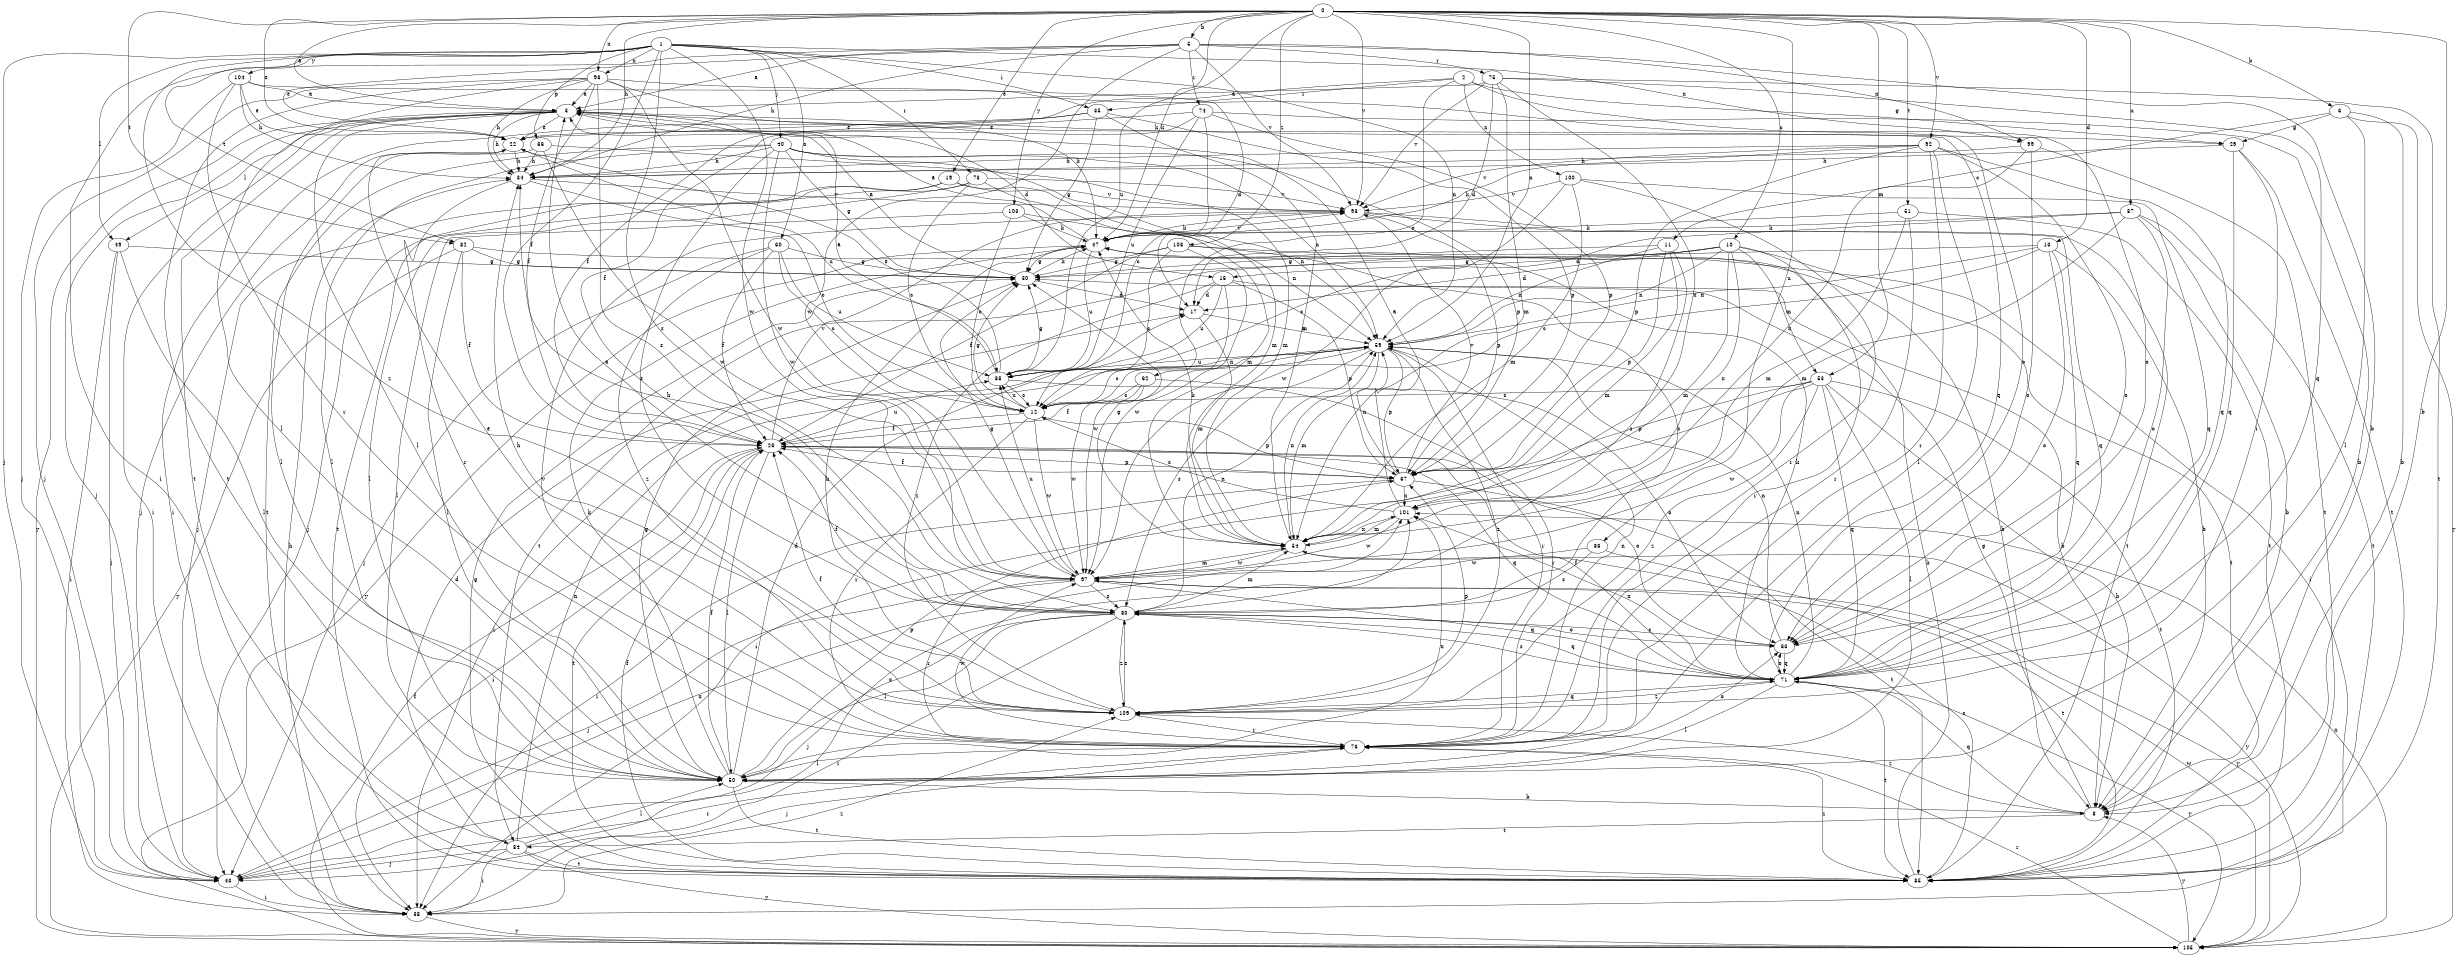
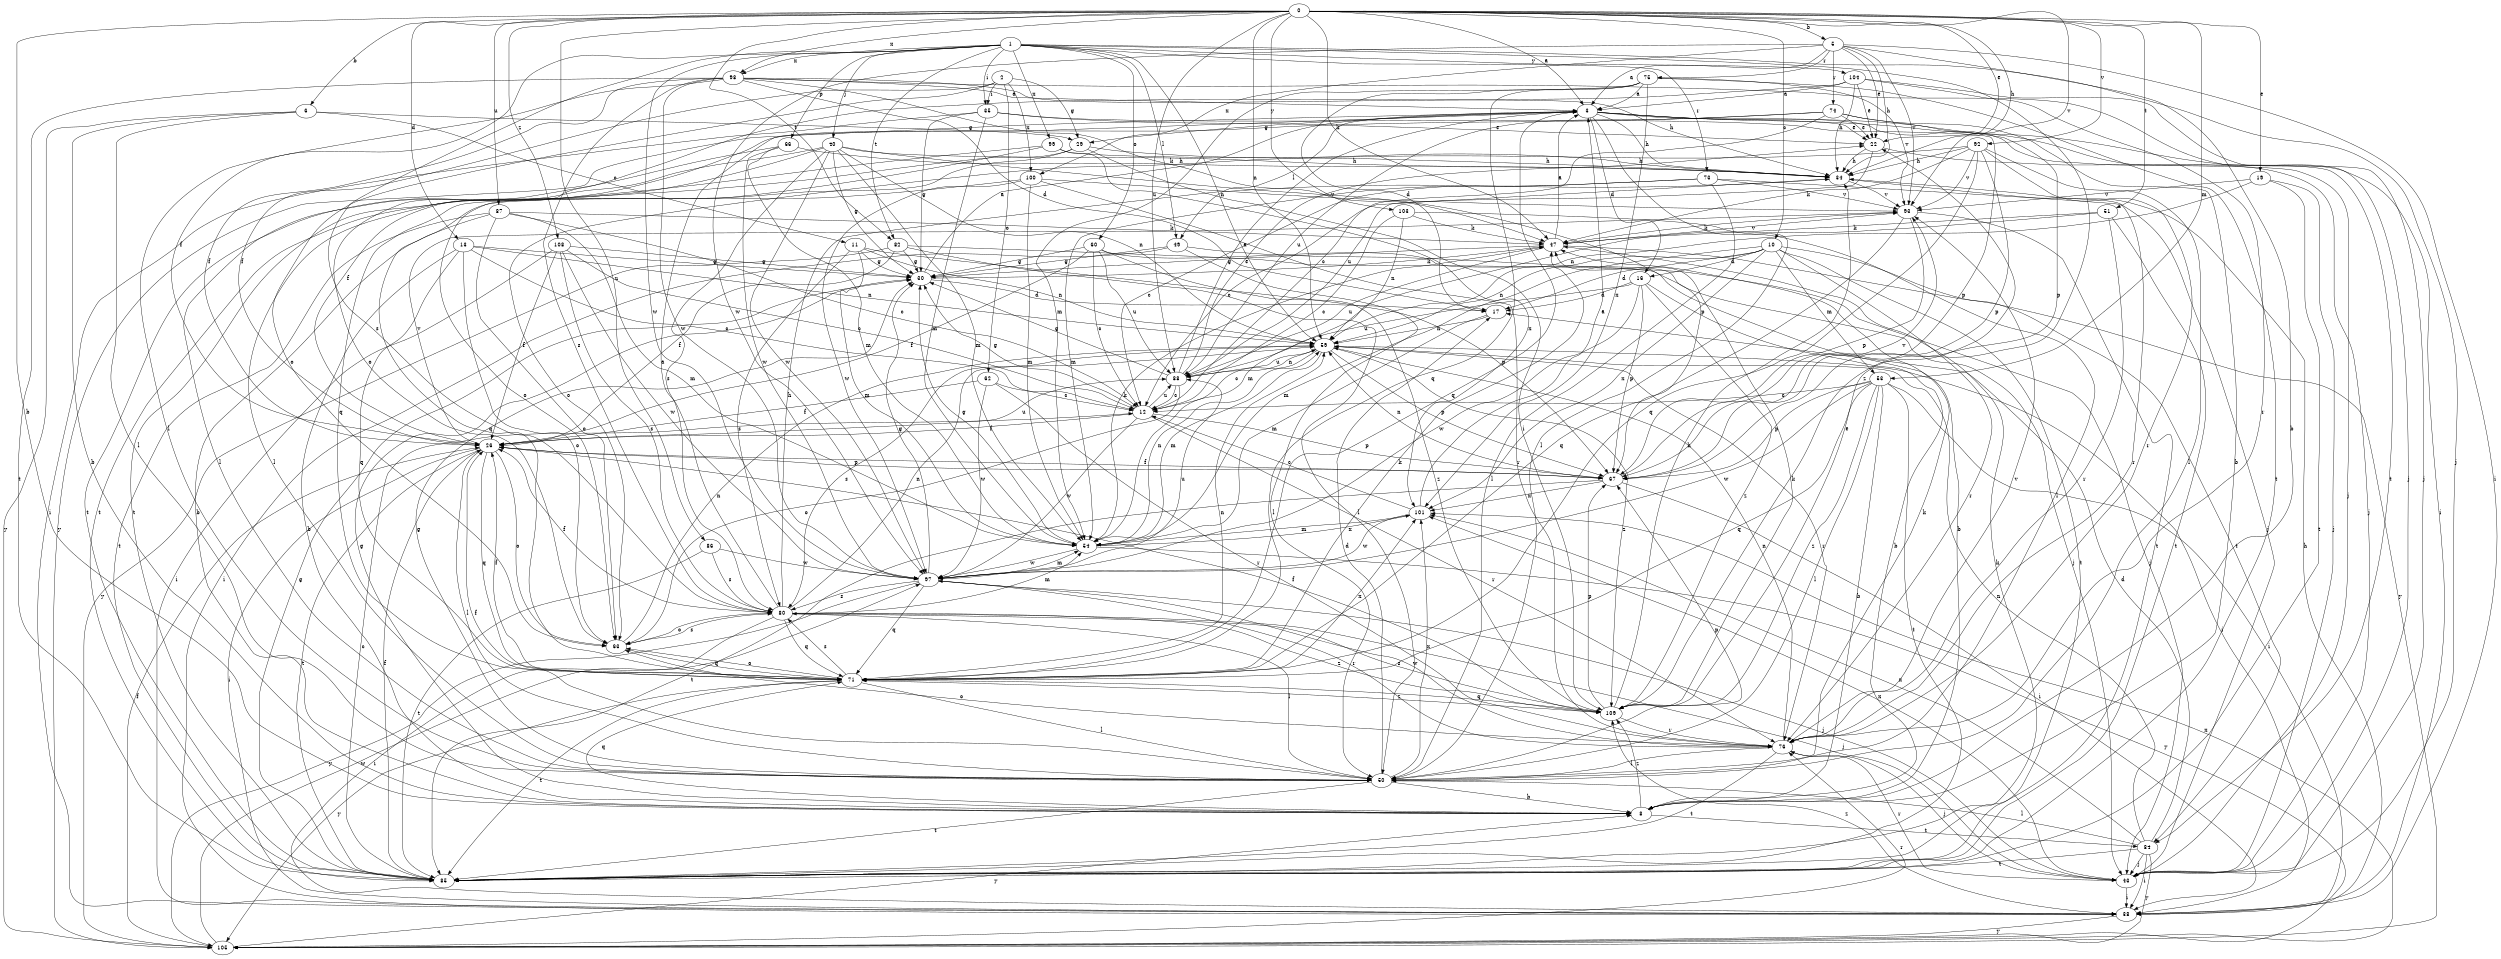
edge "5" -> "99": now "5" -> "100"
edge "3" -> "29": label "k" -> "g"
edge "85" -> "54": now "85" -> "12"
edge "76" -> "85": label "z" -> "t"
